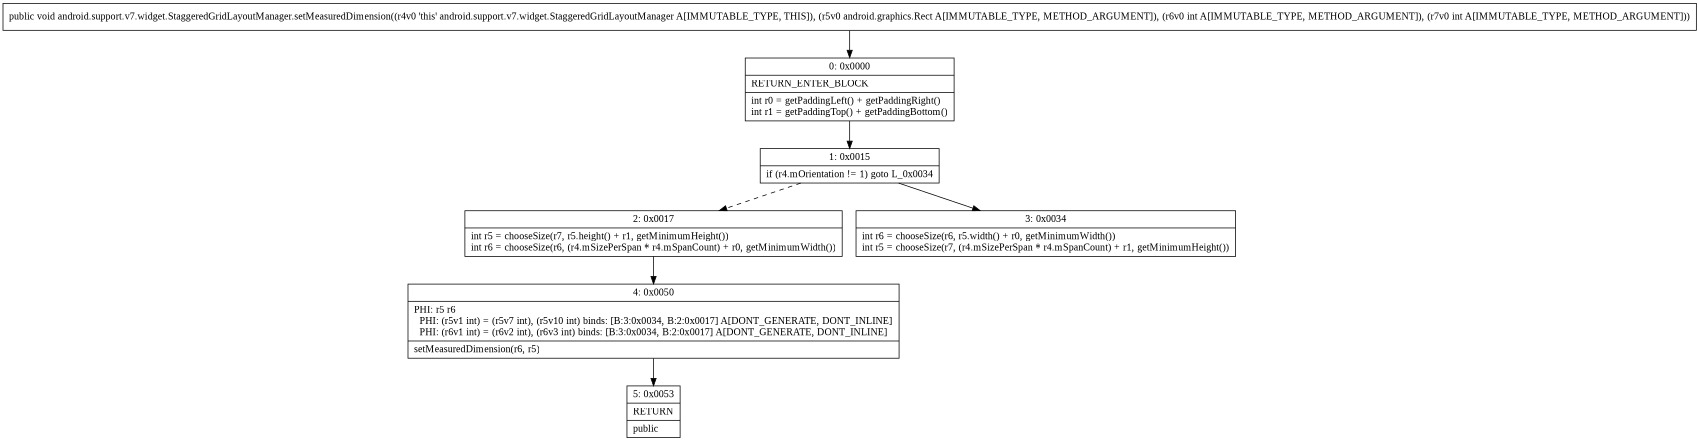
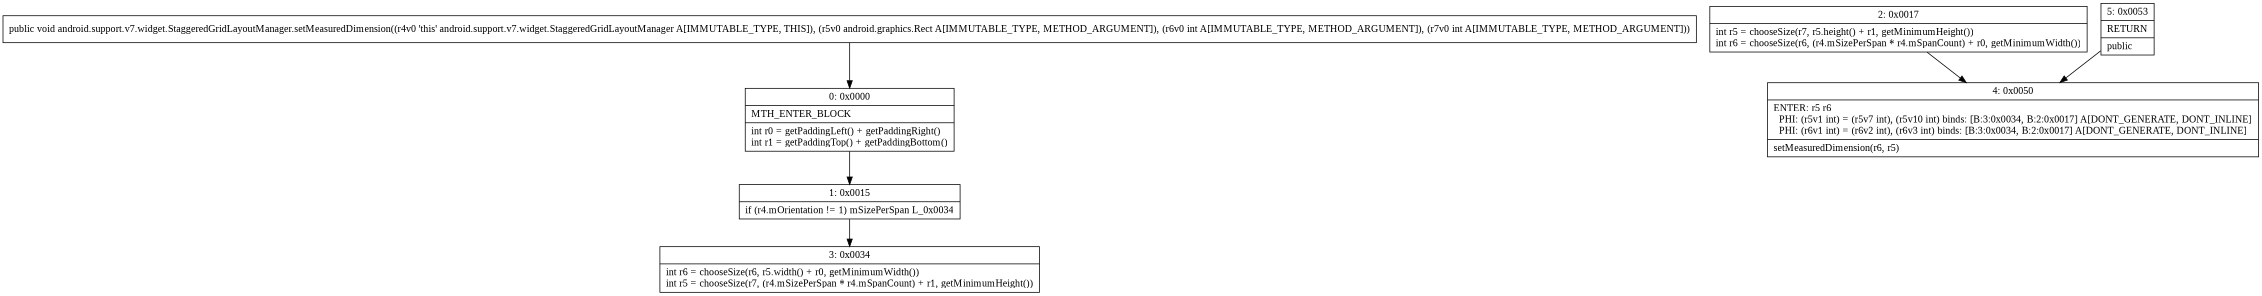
node "0: 0x0000": text "RETURN_ENTER_BLOCK" -> "MTH_ENTER_BLOCK"
node "1: 0x0015": text "if (r4.mOrientation != 1) goto L_0x0034" -> "if (r4.mOrientation != 1) mSizePerSpan L_0x0034"
edge "1: 0x0015" -> "2: 0x0017": removed
node "4: 0x0050": text "PHI: r5 r6" -> "ENTER: r5 r6"
edge "4: 0x0050" -> "5: 0x0053": reversed
